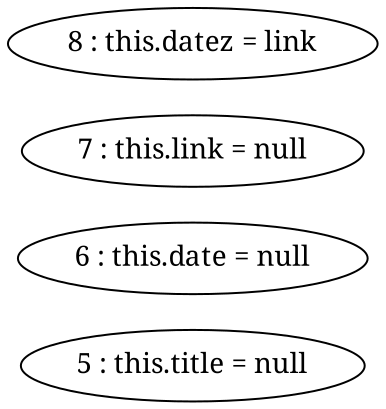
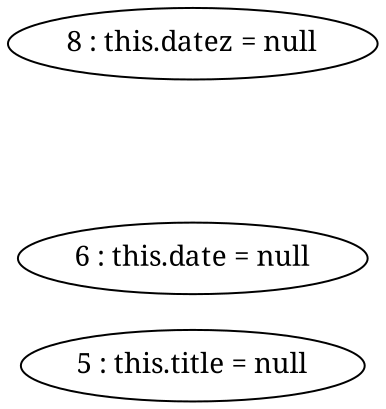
node "8 : this.datez = link": label "8 : this.datez = link" -> "8 : this.datez = null"
node "7 : this.link = null": removed
